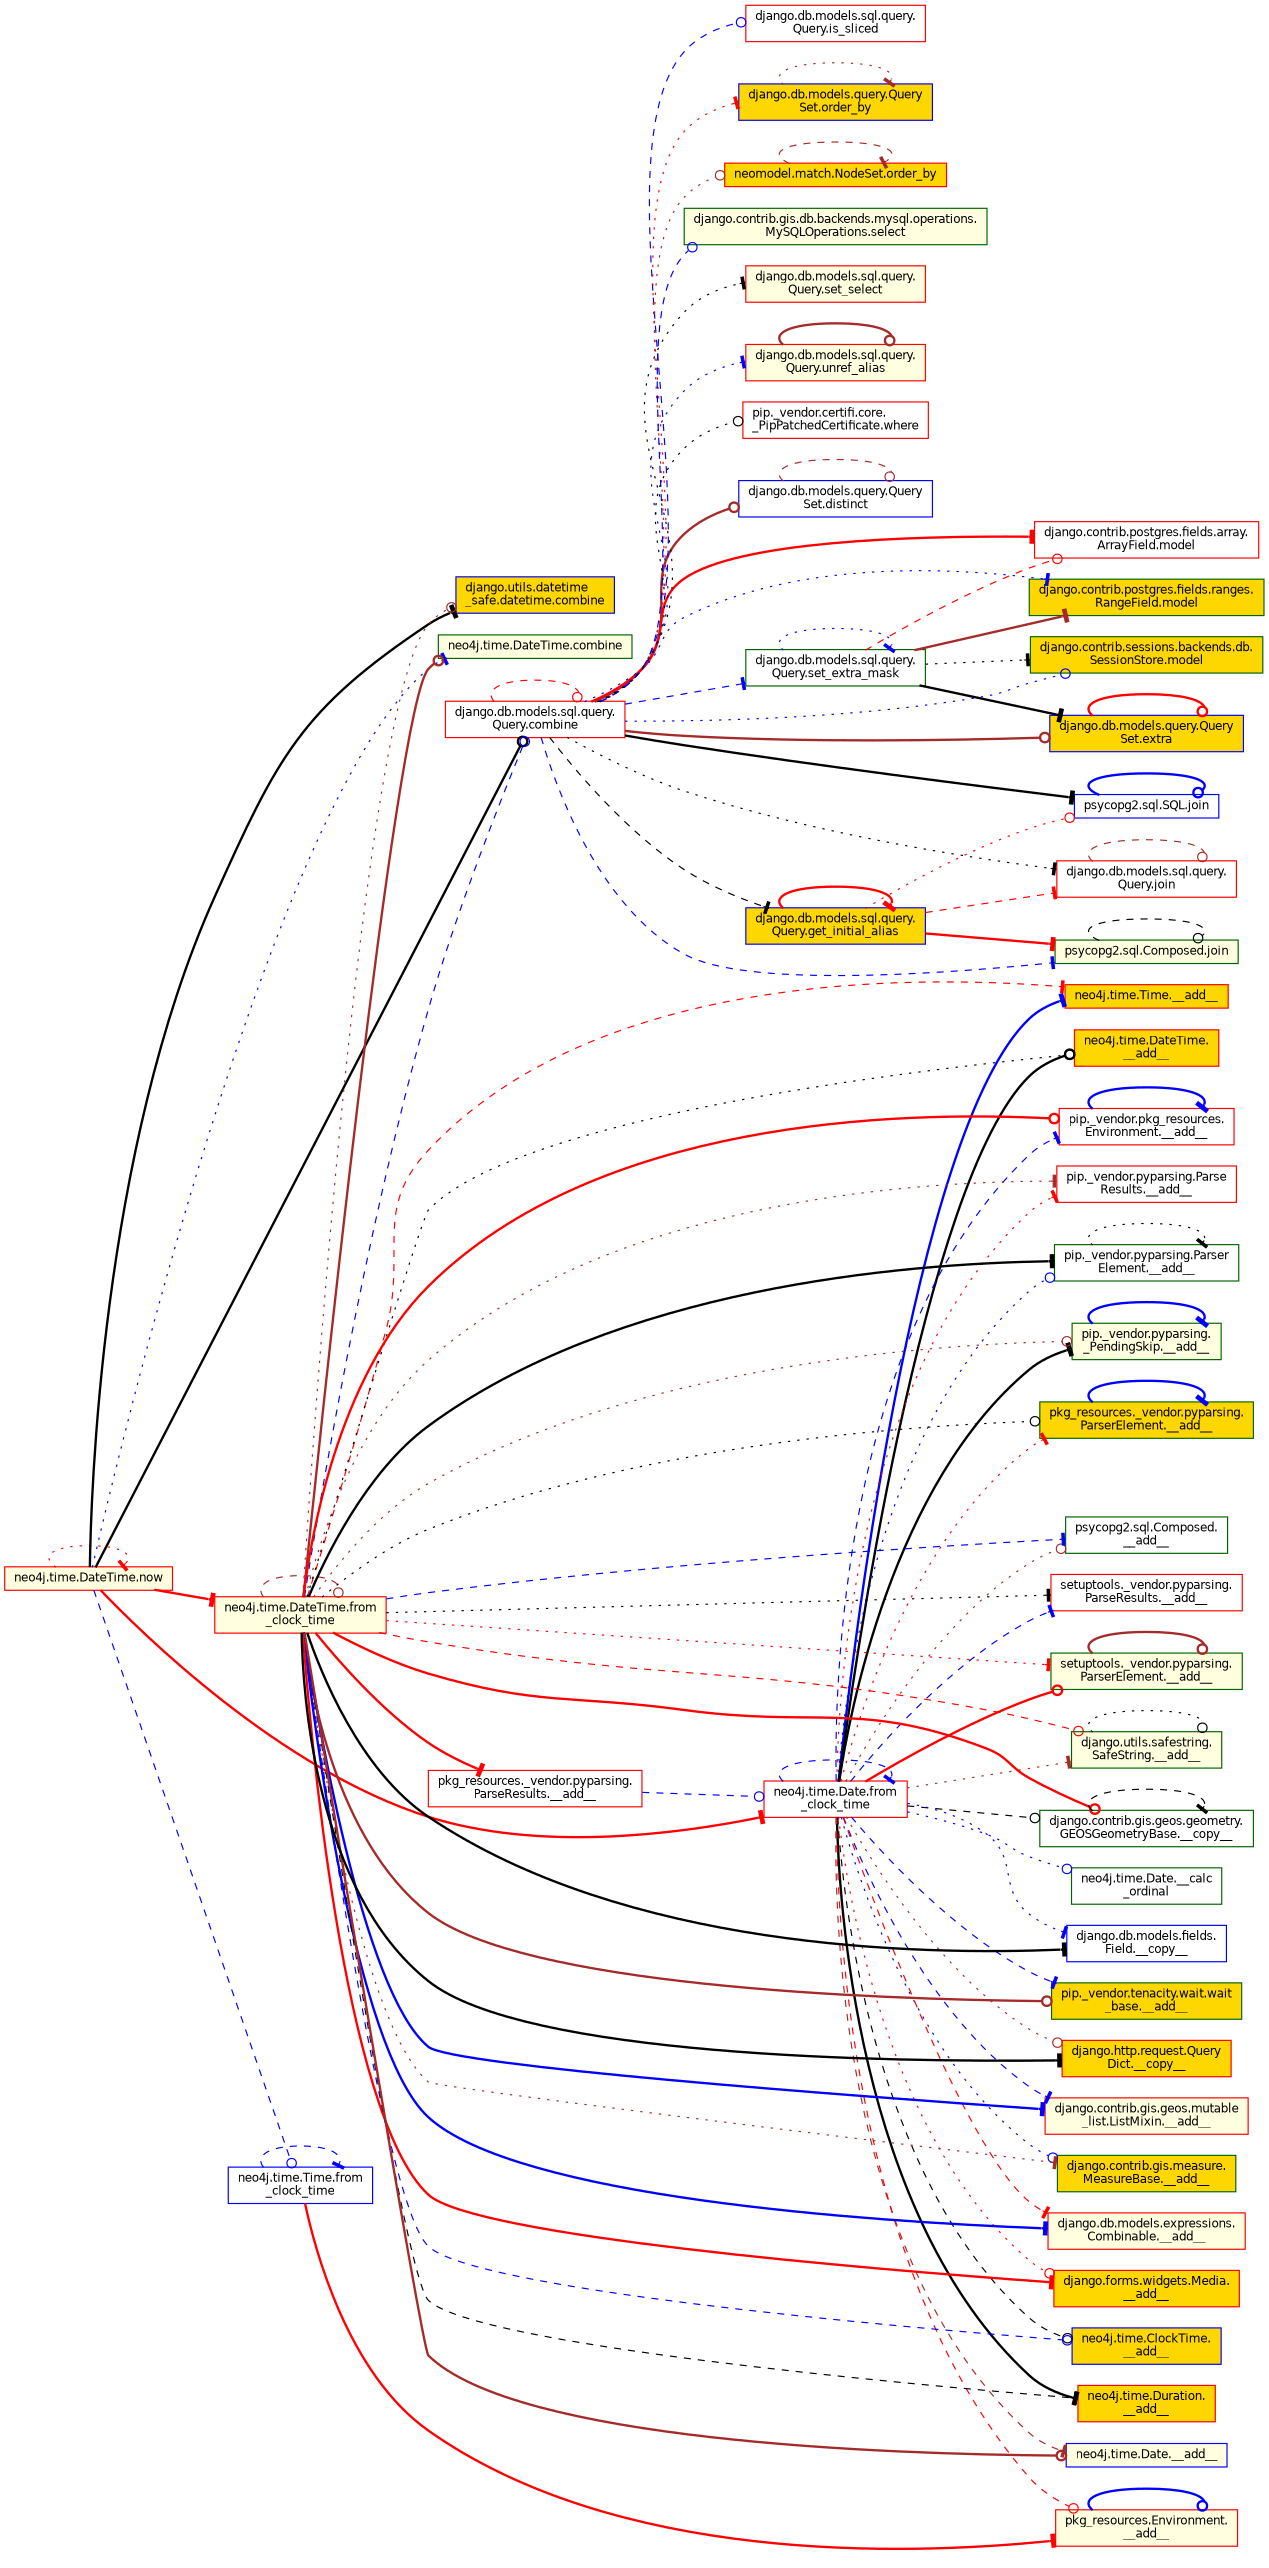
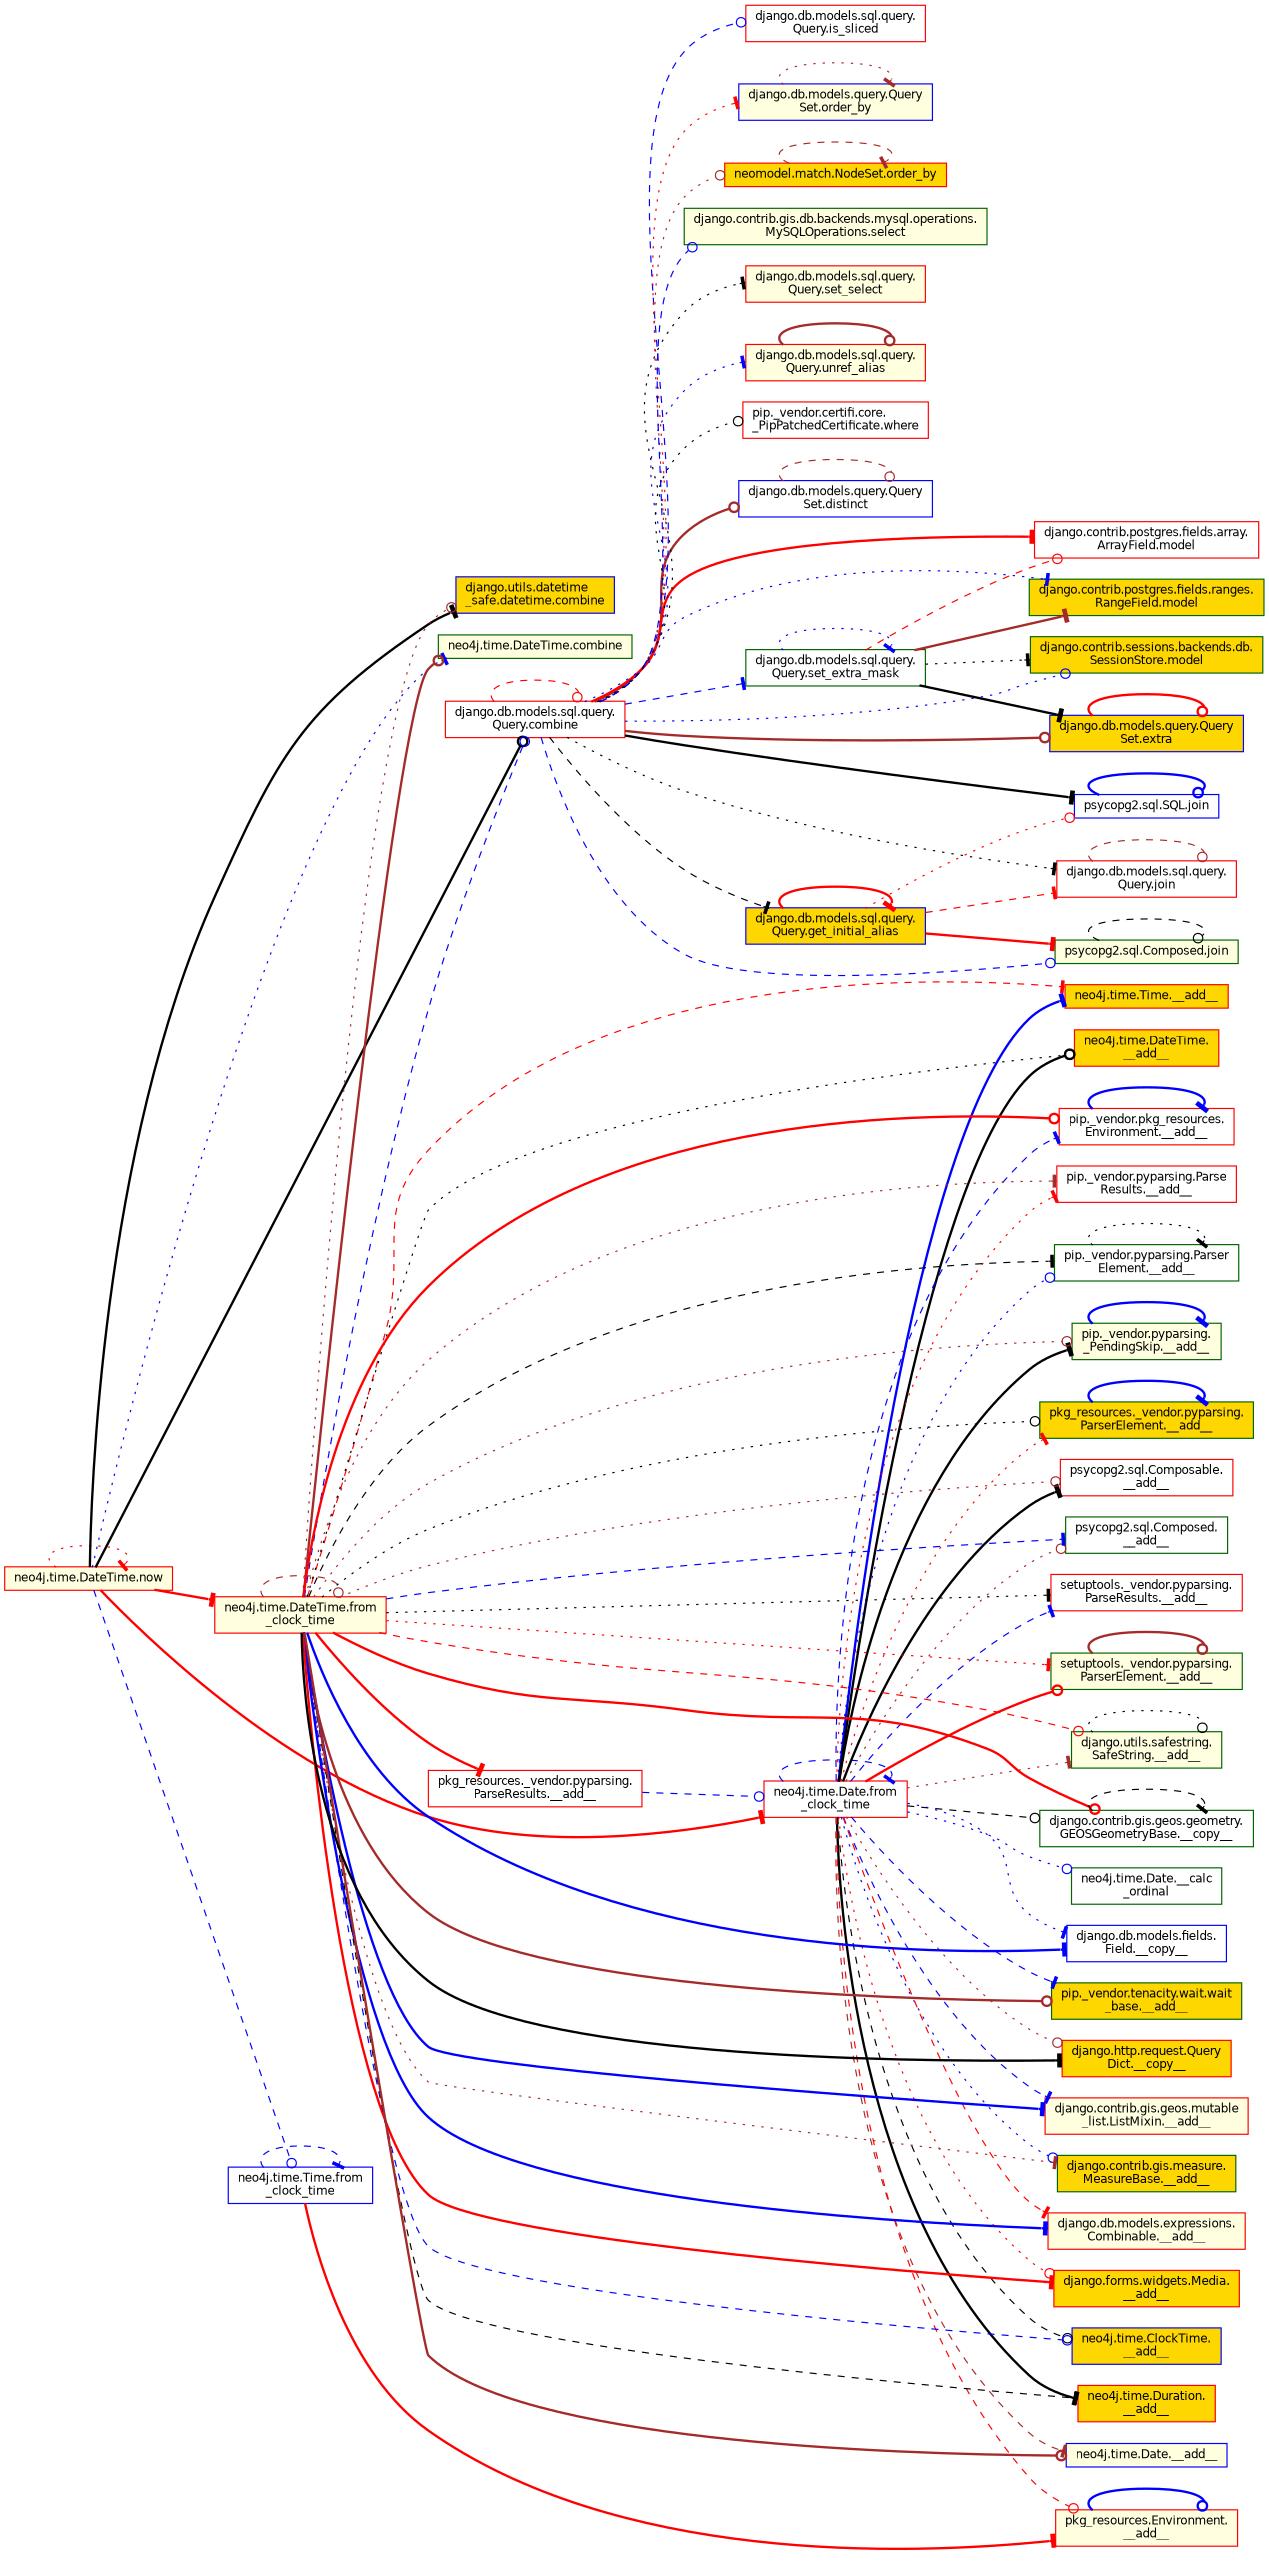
node "django.db.models.query.Query Set.order_by": fillcolor gold -> lightyellow
edge "django.db.models.sql.query. Query.combine" -> "psycopg2.sql.Composed.join": arrowhead tee -> odot
edge "neo4j.time.DateTime.from _clock_time" -> "pip._vendor.pyparsing.Parser Element.__add__": style bold -> dashed
node "psycopg2.sql.Composable. __add__": added
edge "neo4j.time.DateTime.from _clock_time" -> "django.db.models.fields. Field.__copy__": color black -> blue
